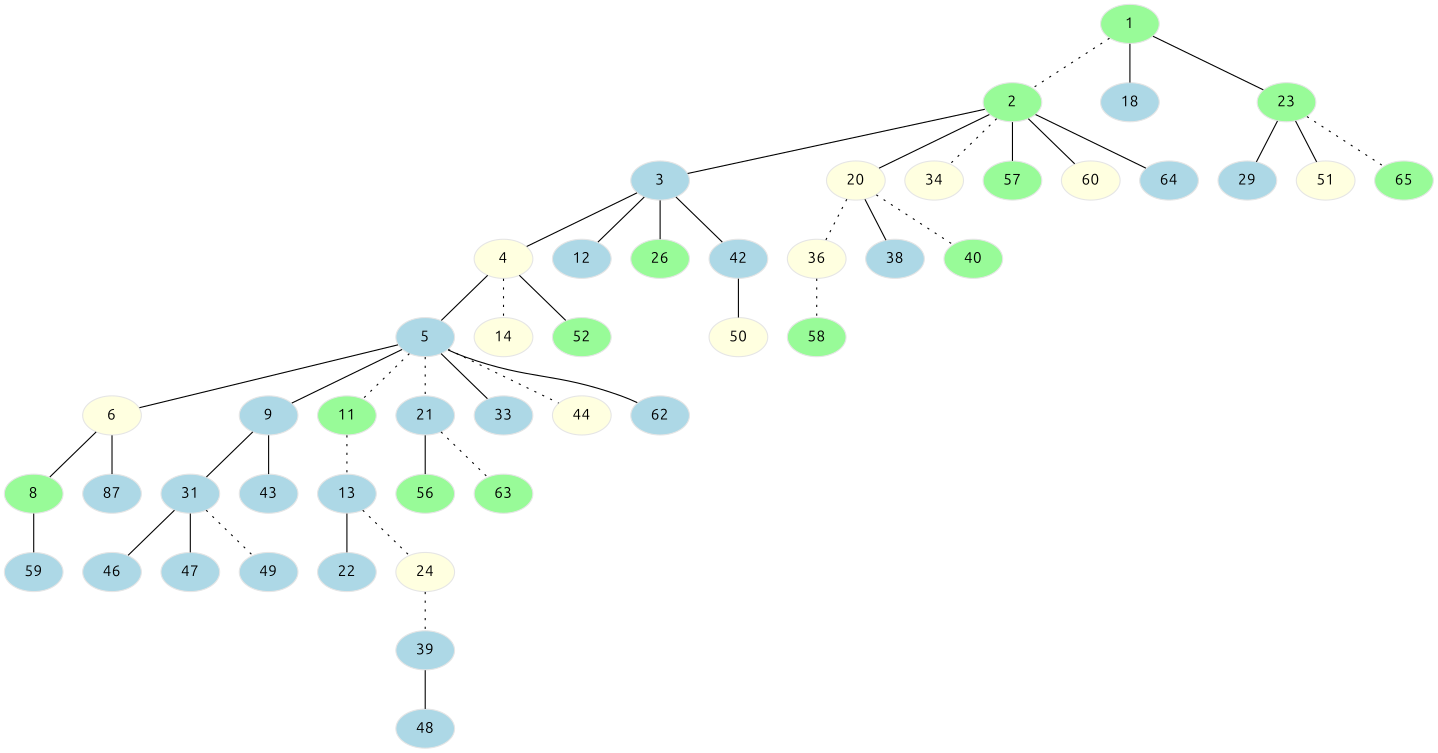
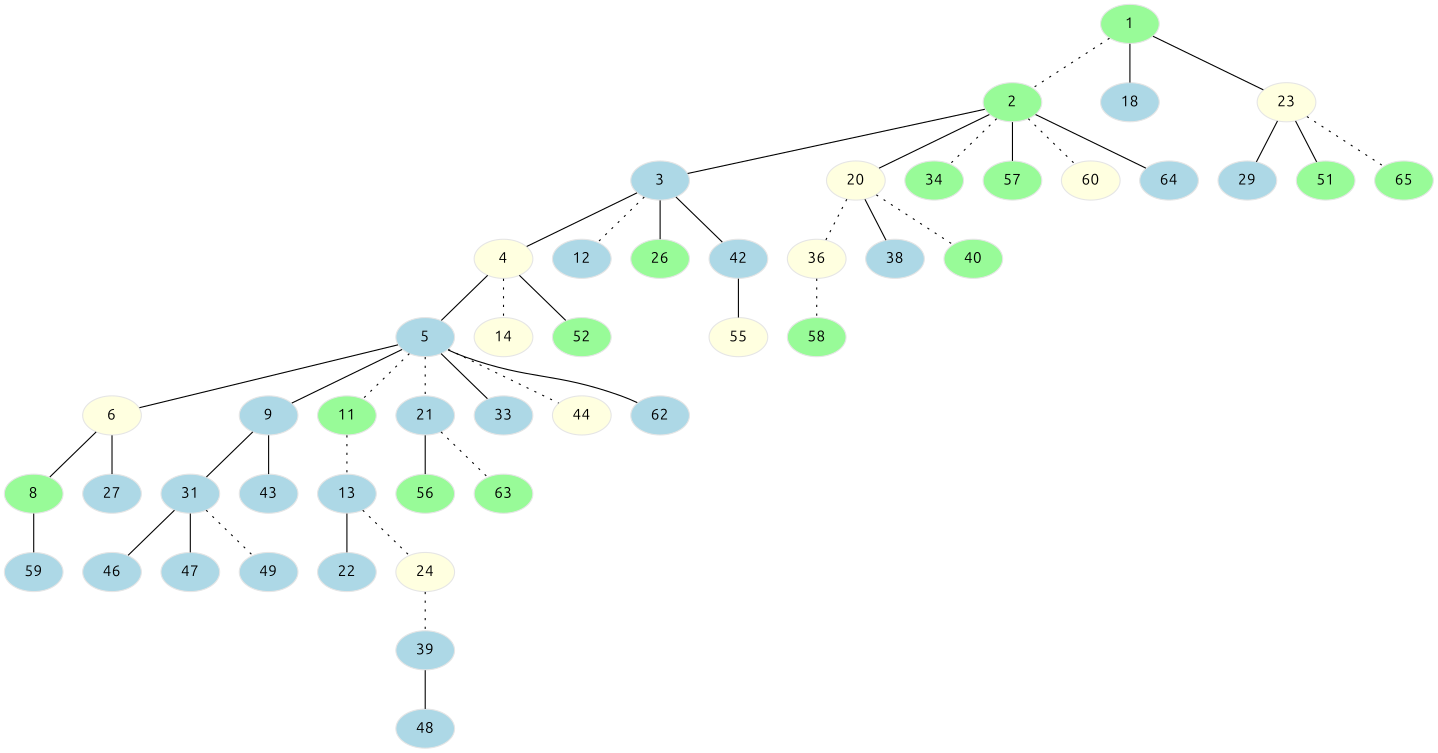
node "23": fillcolor palegreen -> lightyellow
edge "2" -- "60": style solid -> dotted
node "34": fillcolor lightyellow -> palegreen
node "51": fillcolor lightyellow -> palegreen
edge "3" -- "12": style solid -> dotted
node "50": label "50" -> "55"
node "87": label "87" -> "27"
